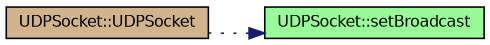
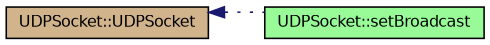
edge "UDPSocket::UDPSocket" -> "UDPSocket::setBroadcast": reversed
